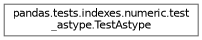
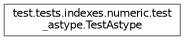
node "pandas.tests.indexes.numeric.test _astype.TestAstype": label "pandas.tests.indexes.numeric.test _astype.TestAstype" -> "test.tests.indexes.numeric.test _astype.TestAstype"
